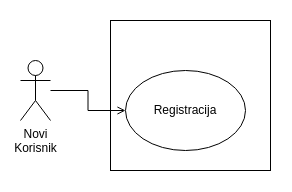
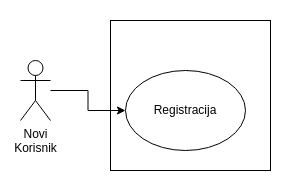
edge "Novi Korisnik" -> "Registracija": arrowhead open -> classic
